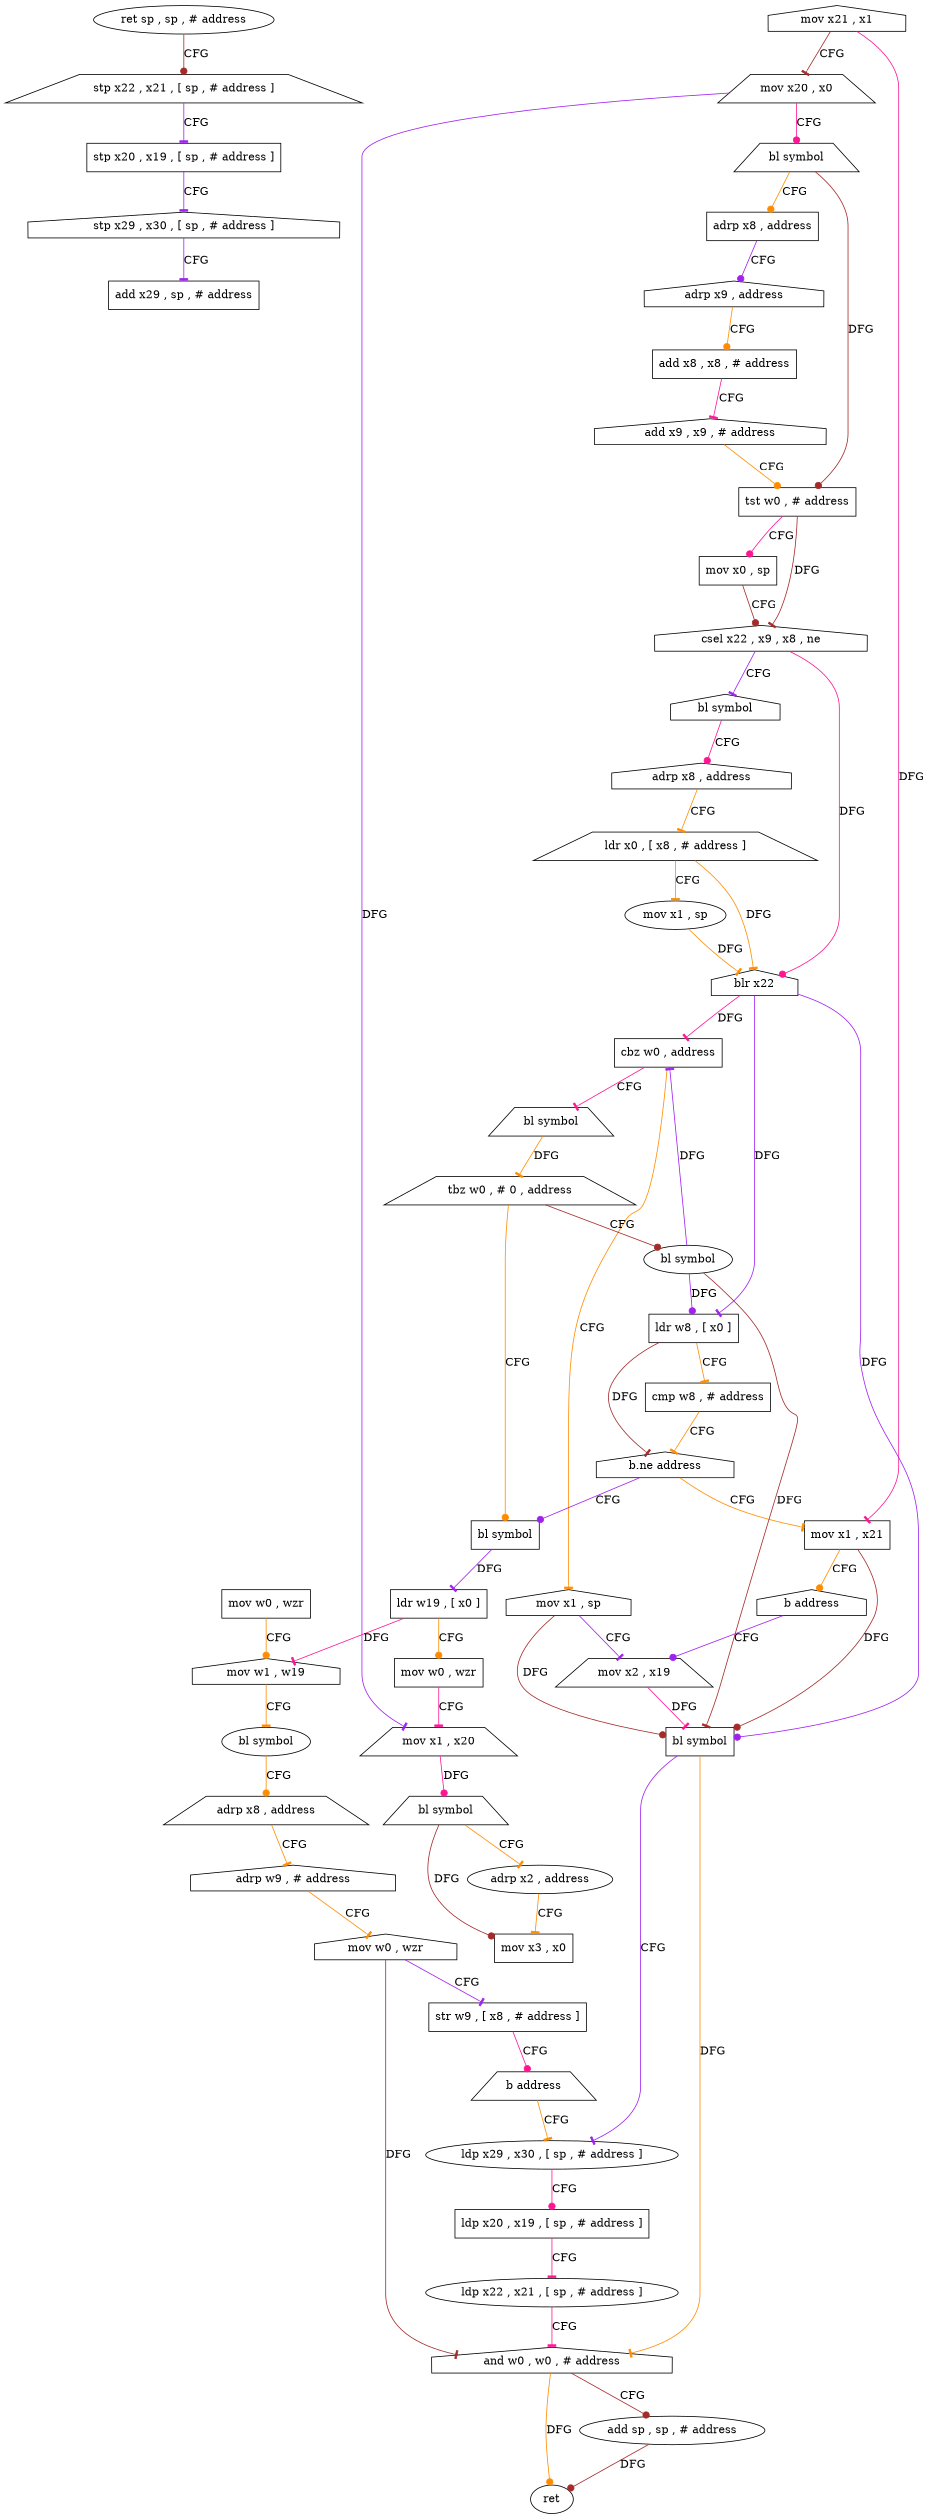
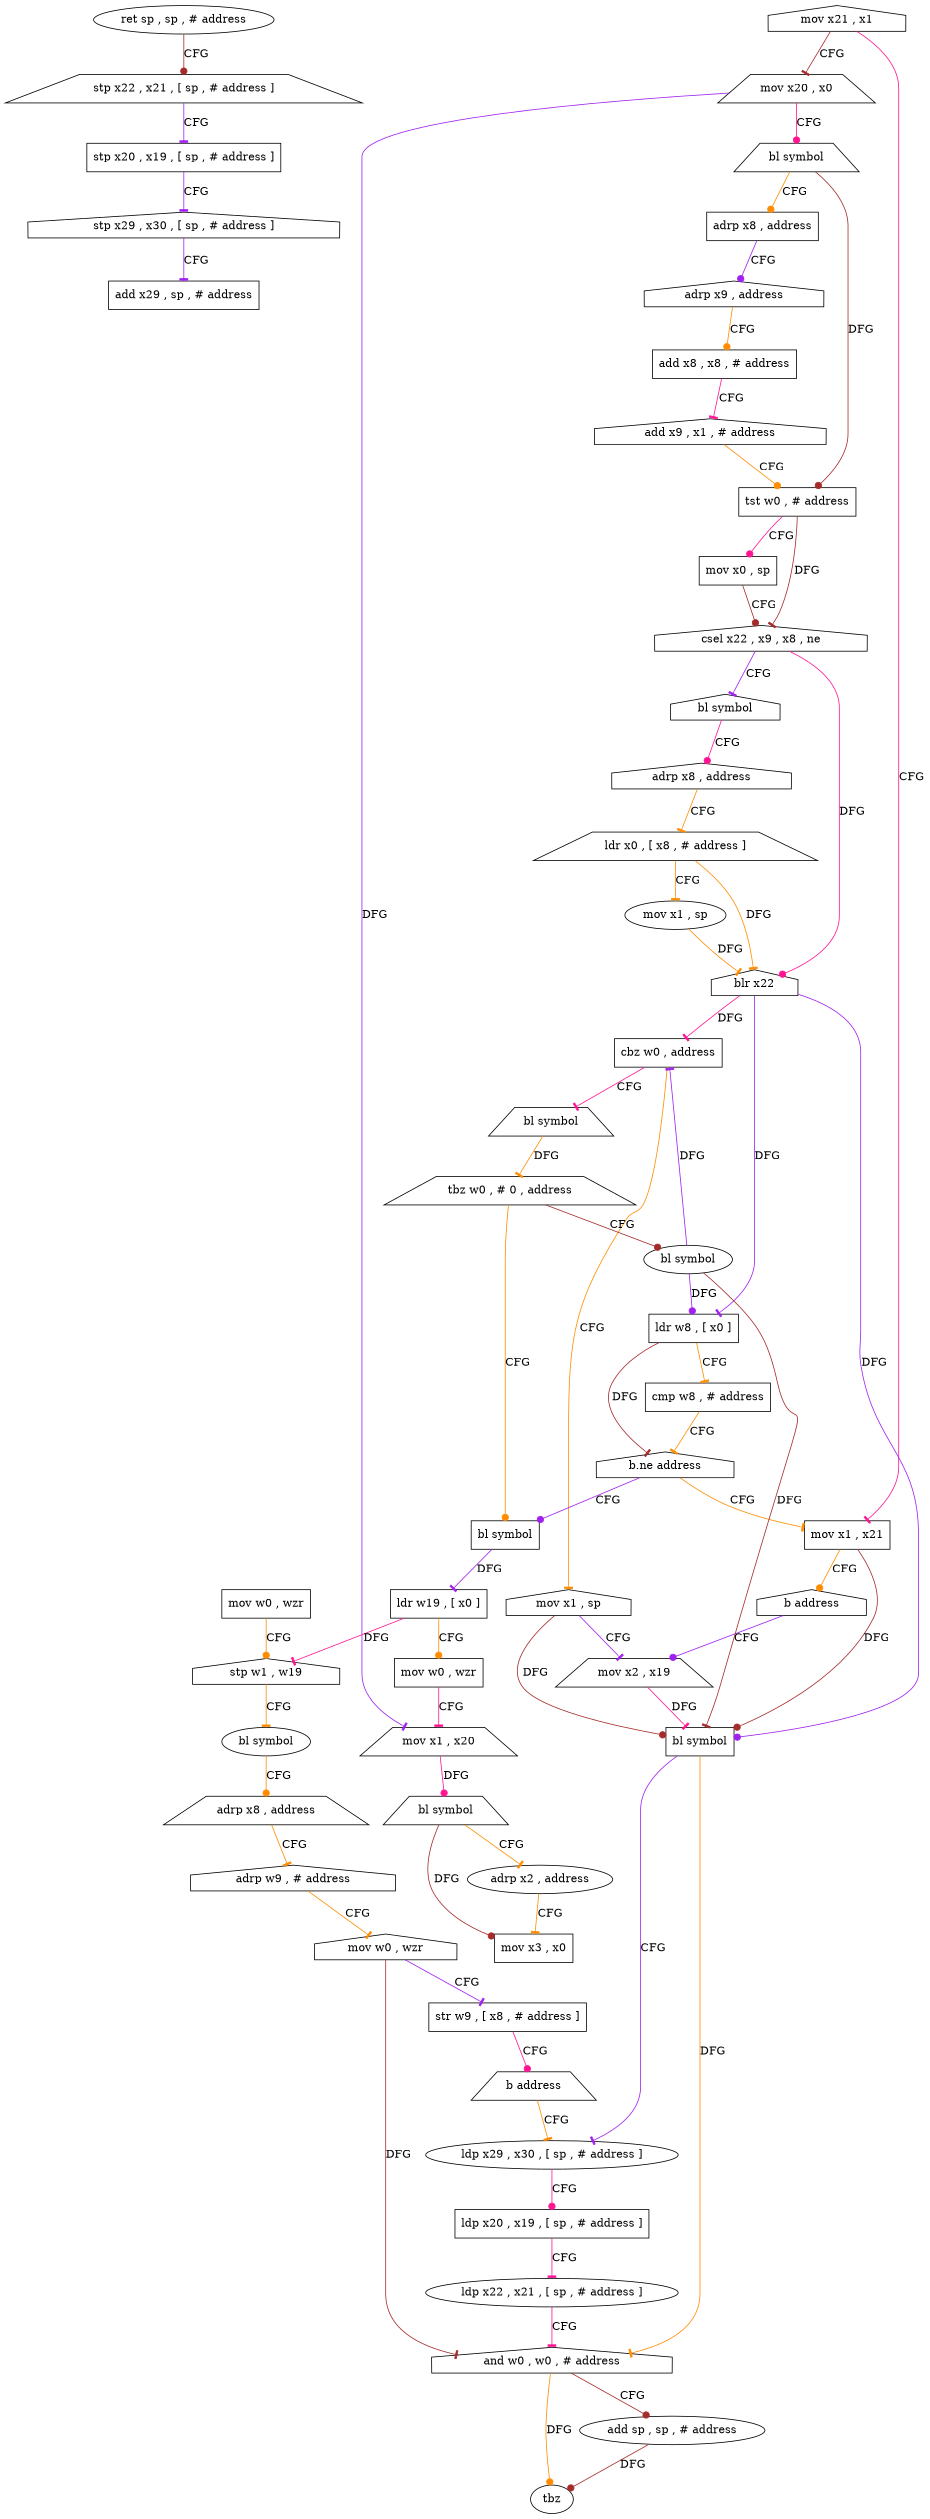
node "add x9 , x9 , # address": label "add x9 , x9 , # address" -> "add x9 , x1 , # address"
edge "mov x21 , x1" -> "mov x1 , x21": label "DFG" -> "CFG"
node "mov w1 , w19": label "mov w1 , w19" -> "stp w1 , w19"
node "ret": label "ret" -> "tbz"
